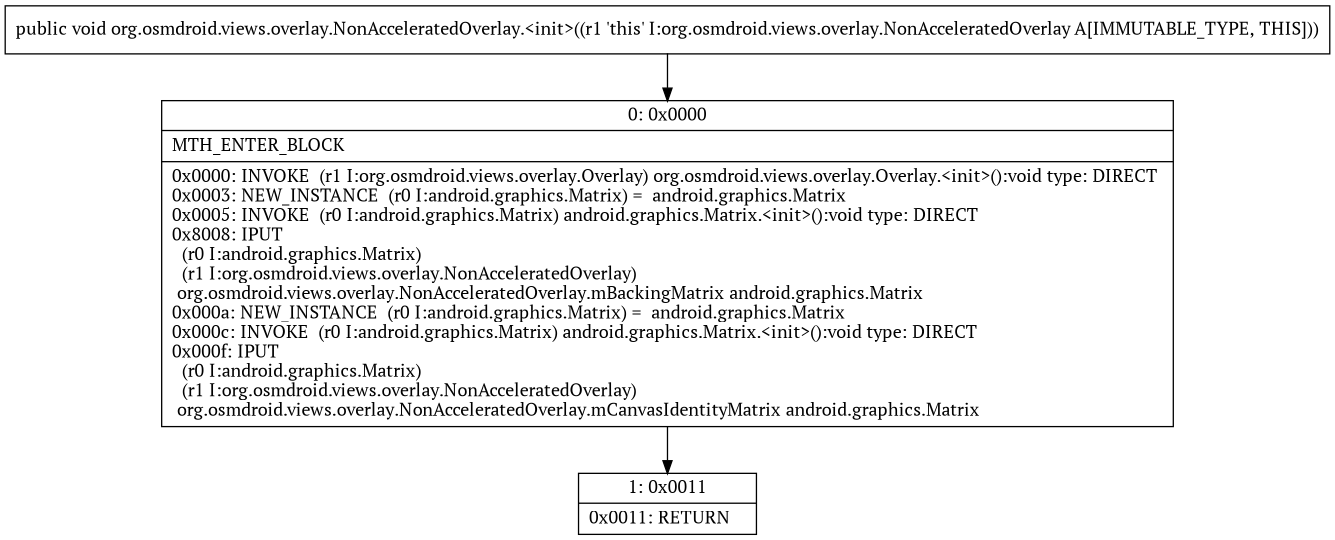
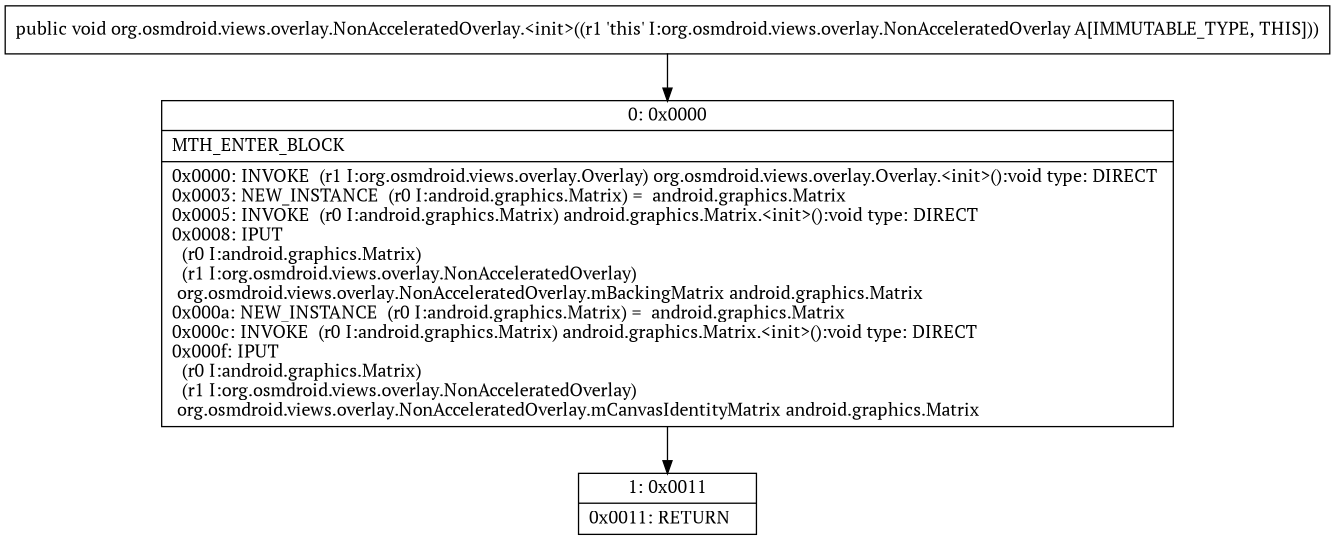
node "0: 0x0000": text "0x8008: IPUT" -> "0x0008: IPUT"
